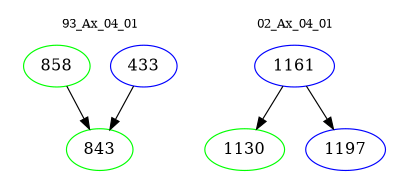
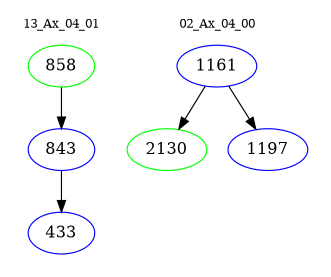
cluster "93_Ax_04_01": label "93_Ax_04_01" -> "13_Ax_04_01"
cluster "02_Ax_04_01": label "02_Ax_04_01" -> "02_Ax_04_00"
edge "433" -> "843": reversed
node "843": color green -> blue
node "1130": label "1130" -> "2130"
